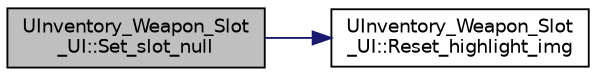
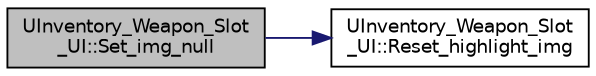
node "UInventory_Weapon_Slot _UI::Set_slot_null": label "UInventory_Weapon_Slot _UI::Set_slot_null" -> "UInventory_Weapon_Slot _UI::Set_img_null"
